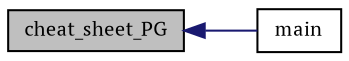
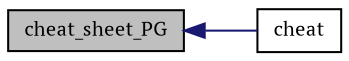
node "main": label "main" -> "cheat"
